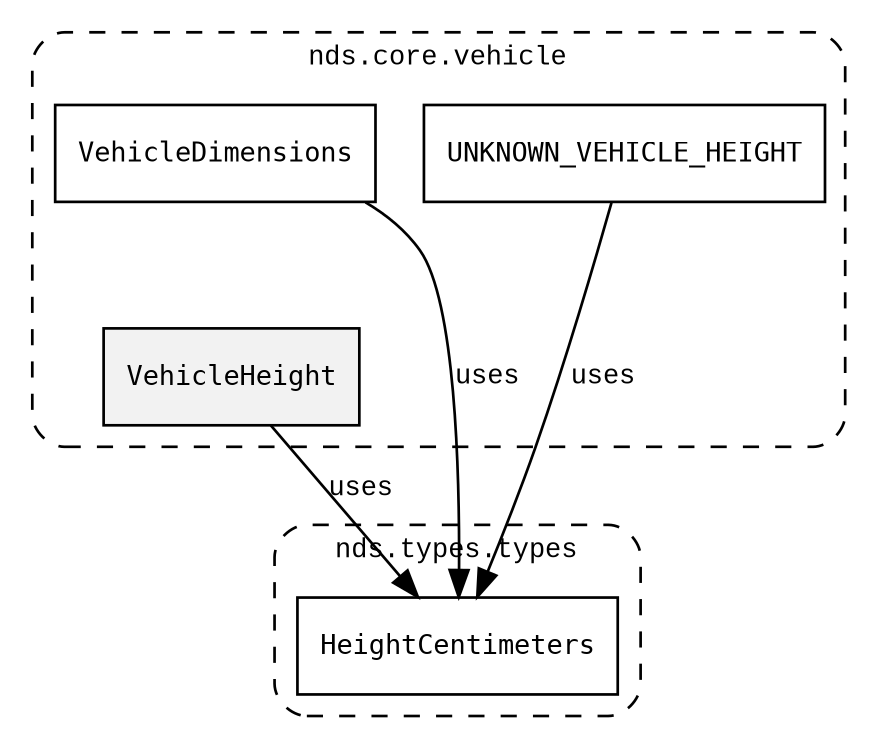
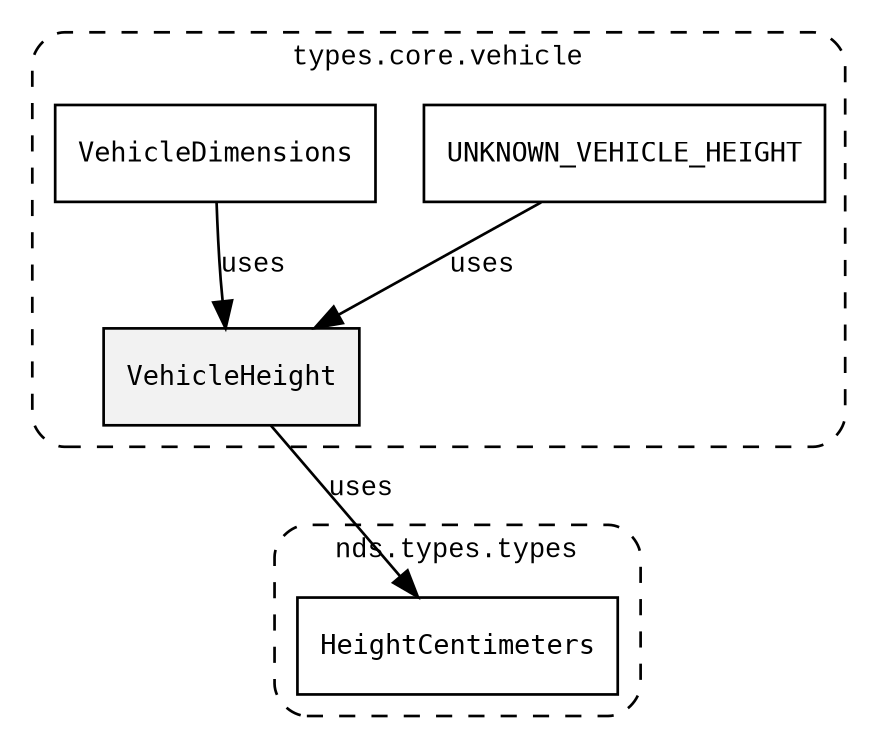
cluster "nds.core.vehicle": label "nds.core.vehicle" -> "types.core.vehicle"
edge "VehicleDimensions" -> "HeightCentimeters": now "VehicleDimensions" -> "VehicleHeight"
edge "UNKNOWN_VEHICLE_HEIGHT" -> "HeightCentimeters": now "UNKNOWN_VEHICLE_HEIGHT" -> "VehicleHeight"
